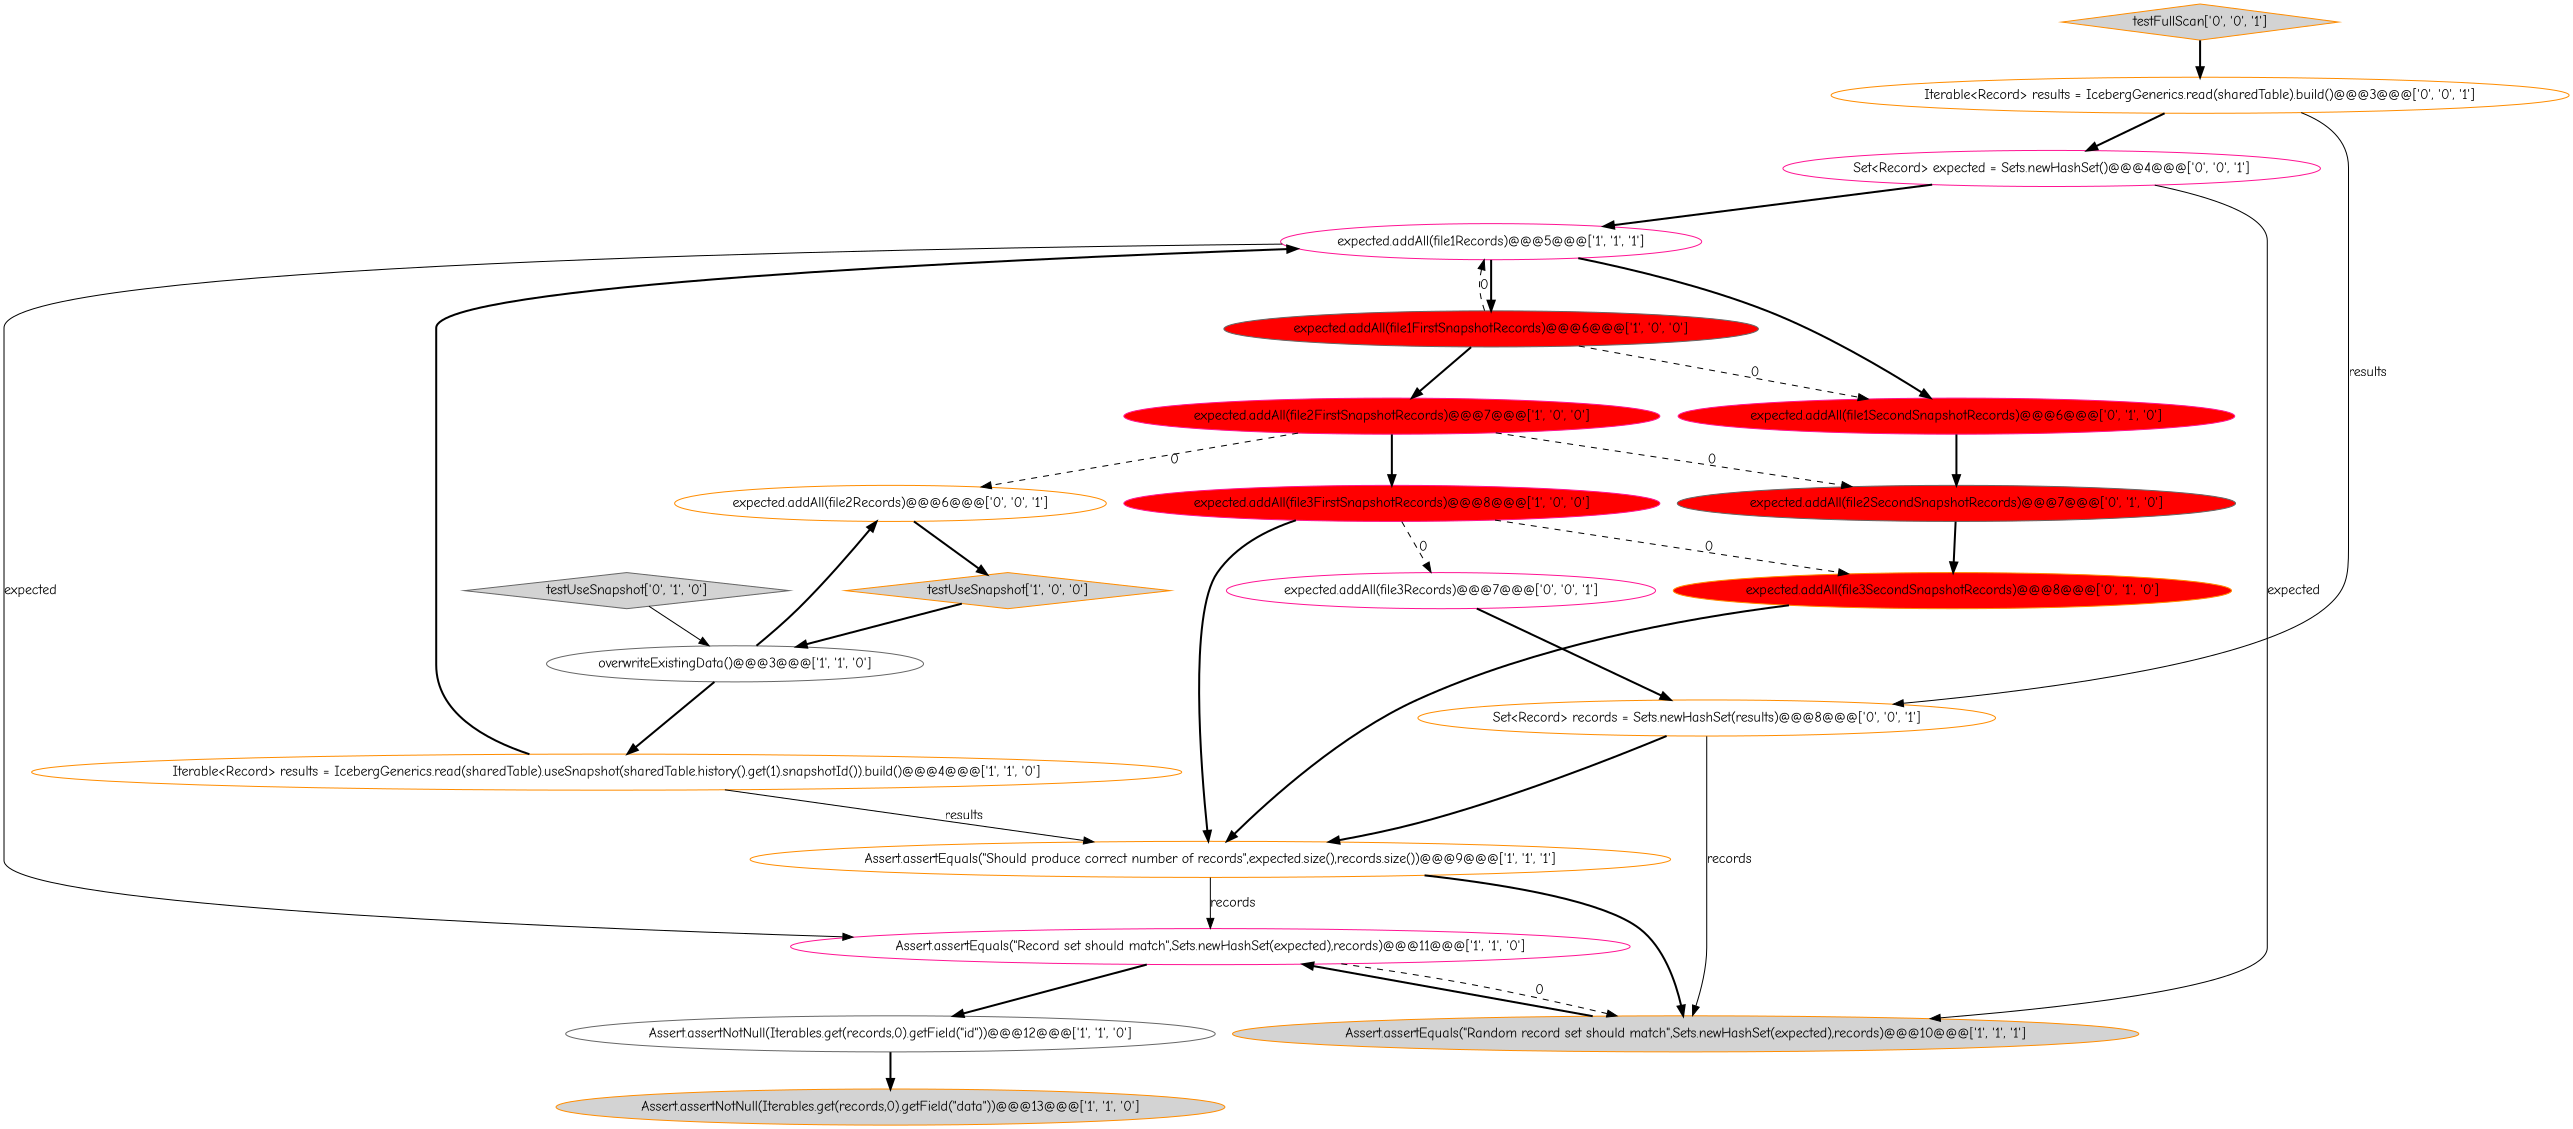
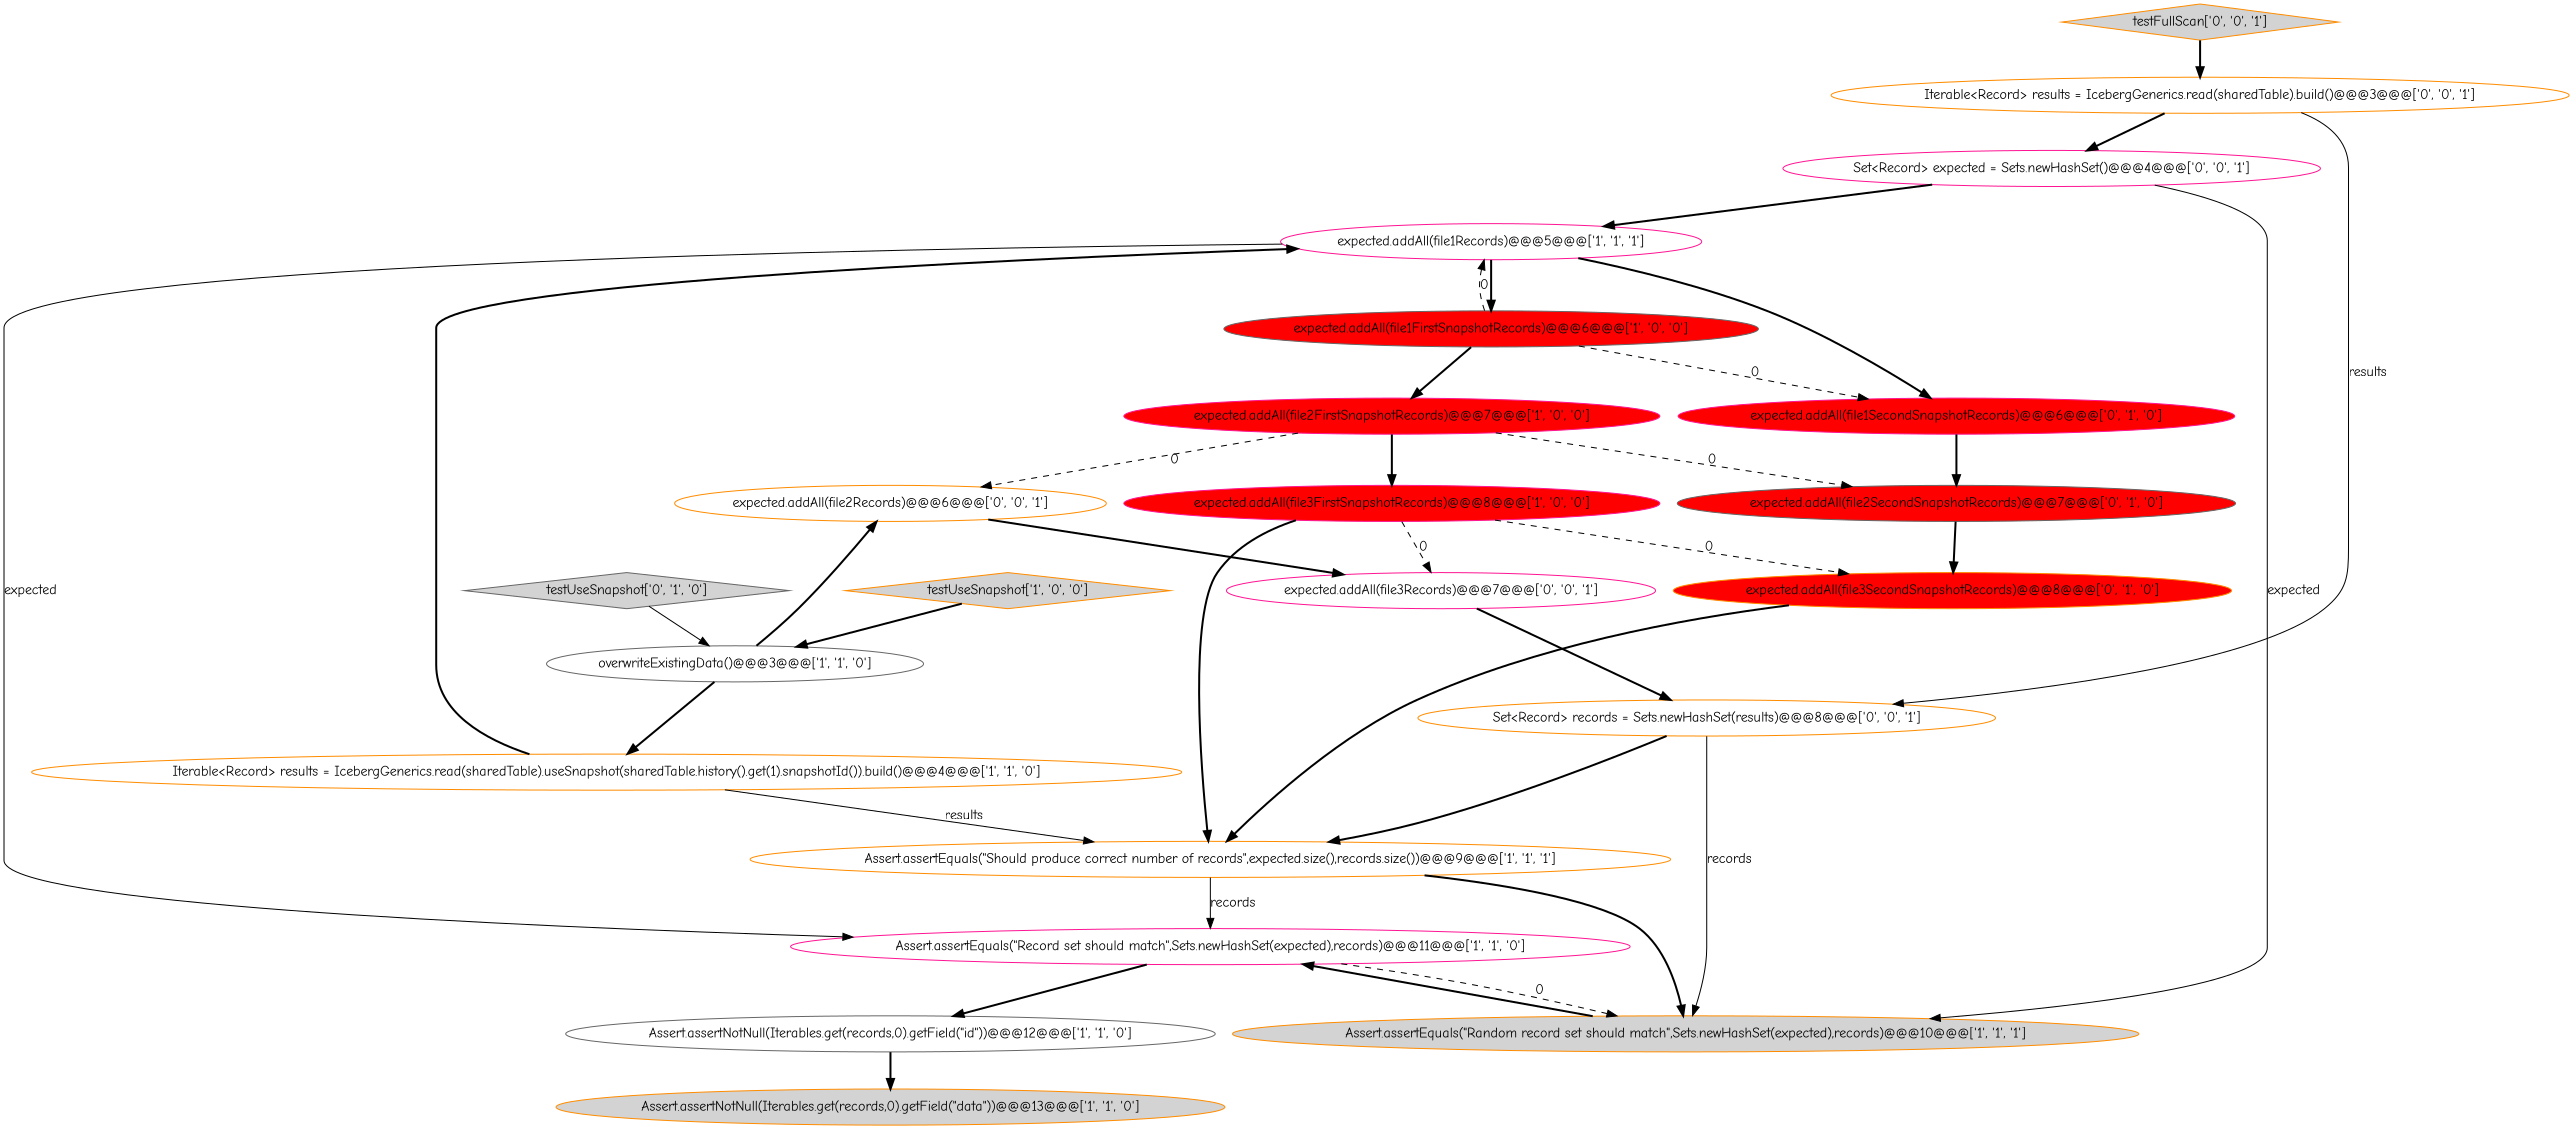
edge "expected.addAll(file2Records)@@@6@@@['0', '0', '1']" -> "testUseSnapshot['1', '0', '0']": now "expected.addAll(file2Records)@@@6@@@['0', '0', '1']" -> "expected.addAll(file3Records)@@@7@@@['0', '0', '1']"
